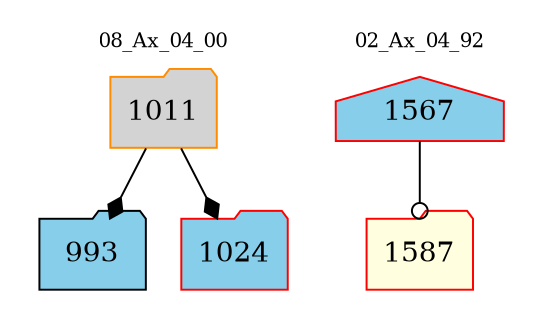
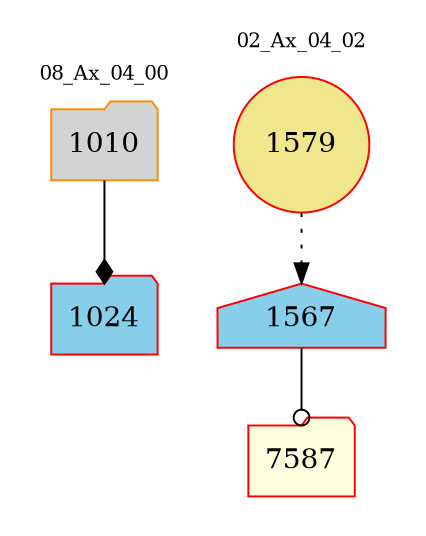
cluster "02_Ax_04_92": label "02_Ax_04_92" -> "02_Ax_04_02"
node "1011": label "1011" -> "1010"
node "1579": added
node "993": removed
node "1587": label "1587" -> "7587"
